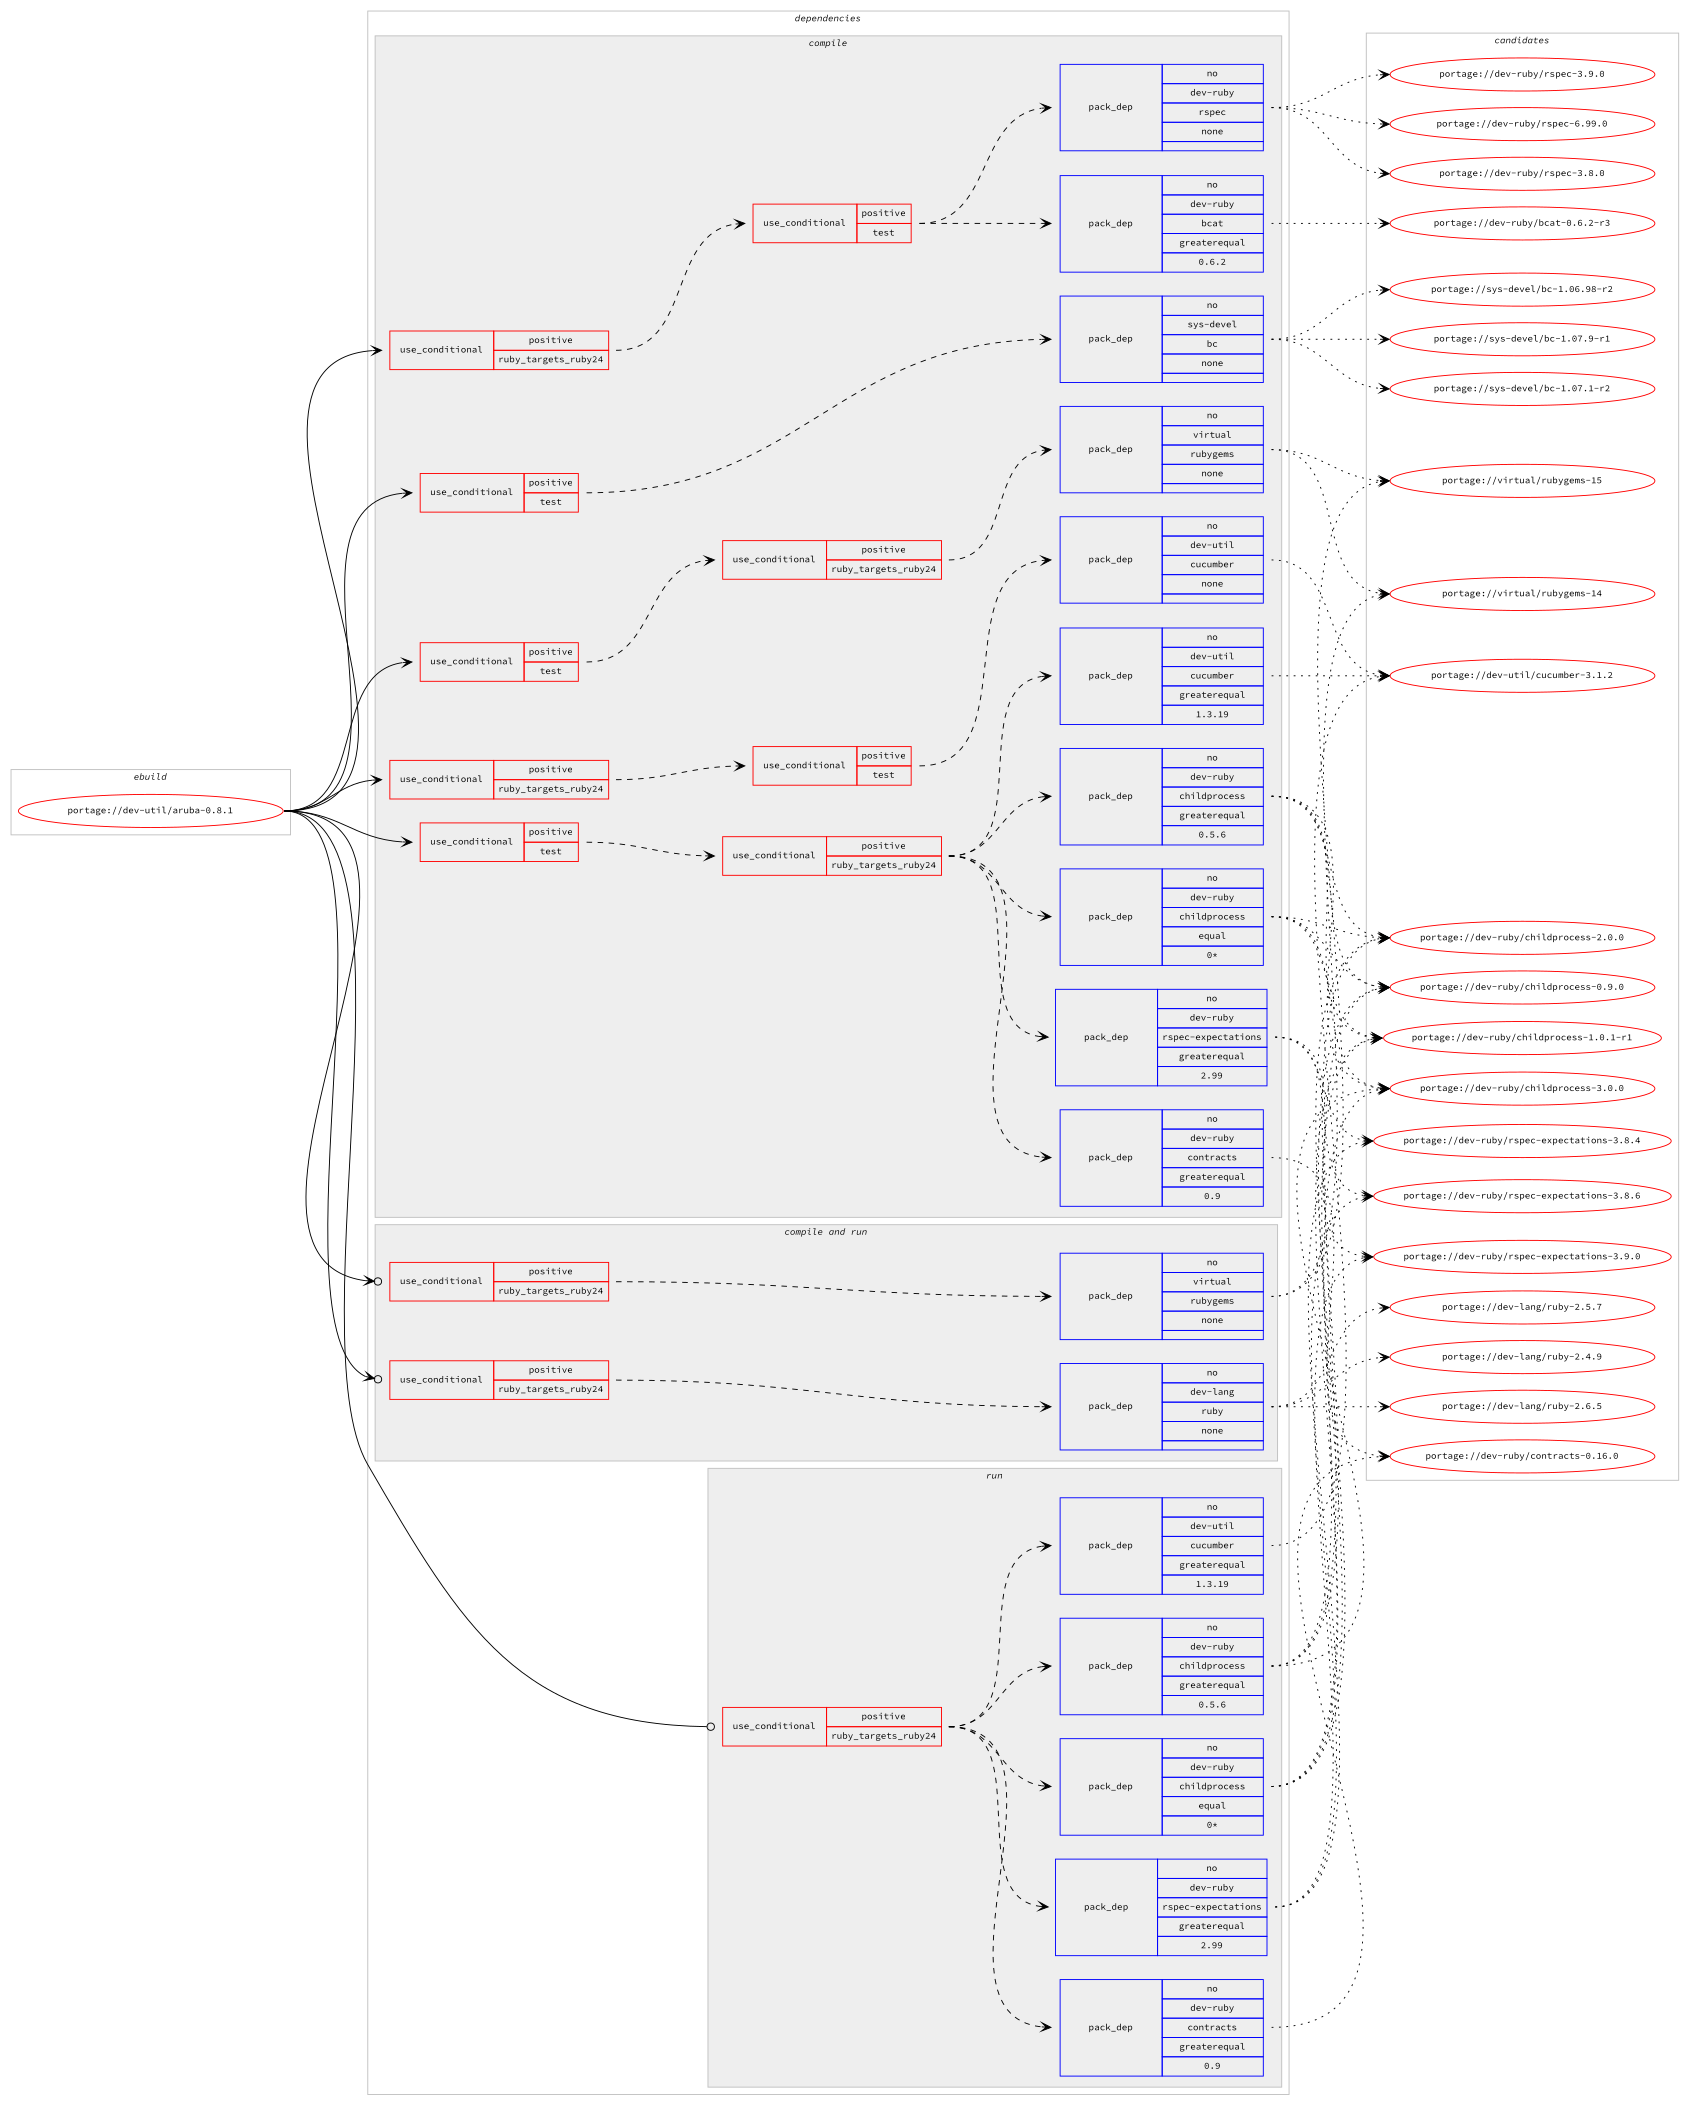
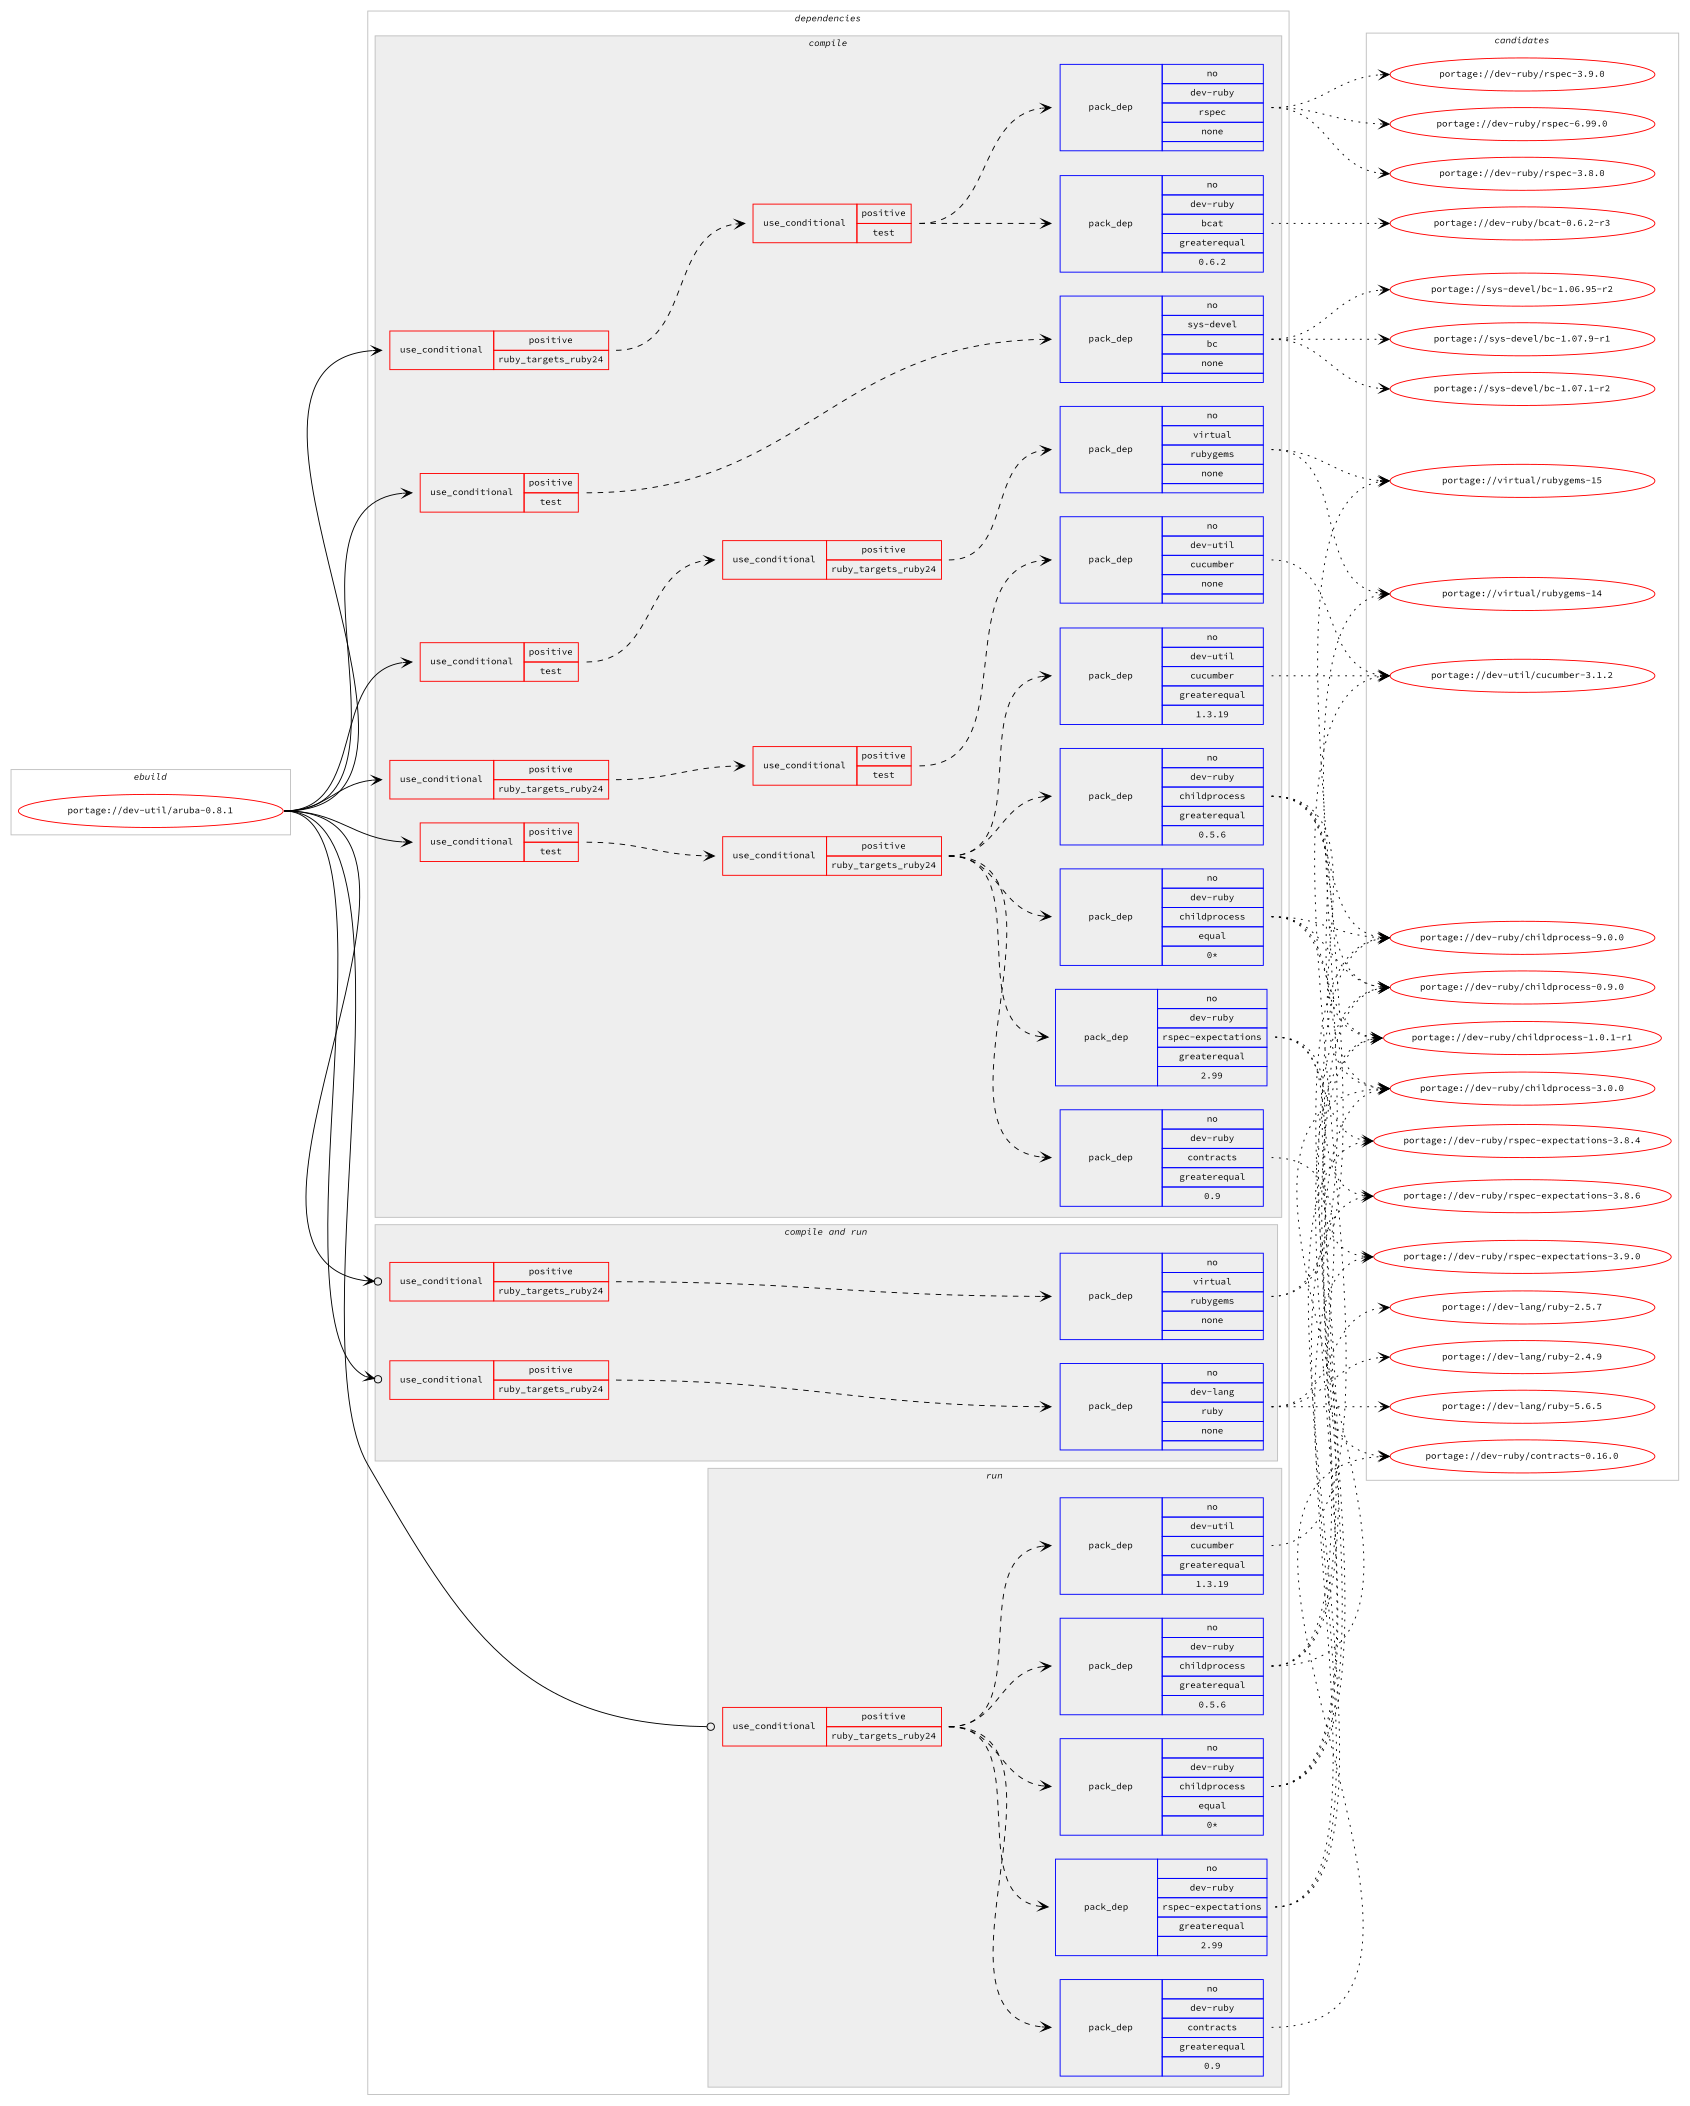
node "portage://sys-devel/bc-1.06.98-r2": label "portage://sys-devel/bc-1.06.98-r2" -> "portage://sys-devel/bc-1.06.95-r2"
node "portage://dev-ruby/childprocess-2.0.0": label "portage://dev-ruby/childprocess-2.0.0" -> "portage://dev-ruby/childprocess-9.0.0"
node "portage://dev-lang/ruby-2.6.5": label "portage://dev-lang/ruby-2.6.5" -> "portage://dev-lang/ruby-5.6.5"
